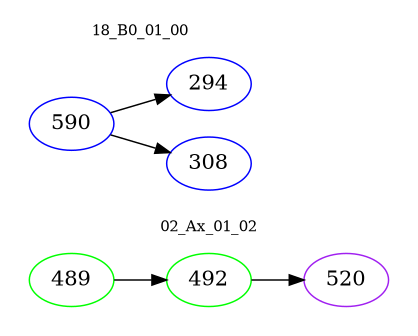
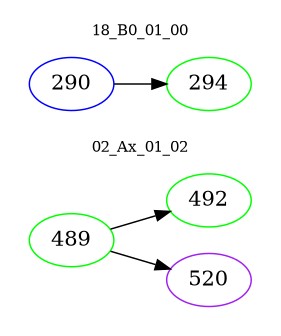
node "294": color blue -> green
node "590": label "590" -> "290"
node "308": removed
edge "492" -> "520": now "489" -> "520"
